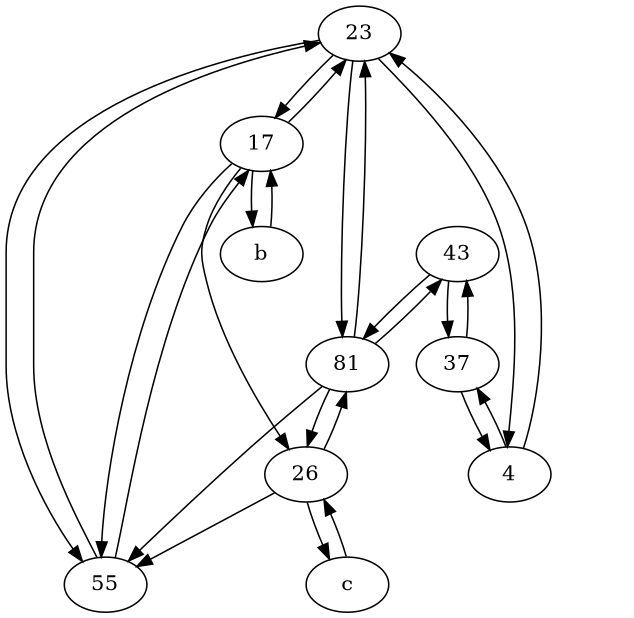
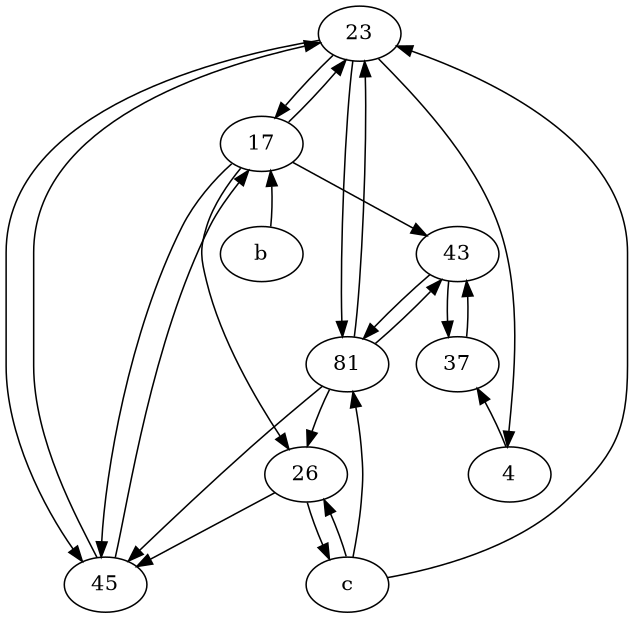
edge "17" -> "b": now "17" -> "43"
edge "4" -> "23": now "c" -> "23"
edge "37" -> "4": removed
edge "26" -> "81": now "c" -> "81"
node "55": label "55" -> "45"
